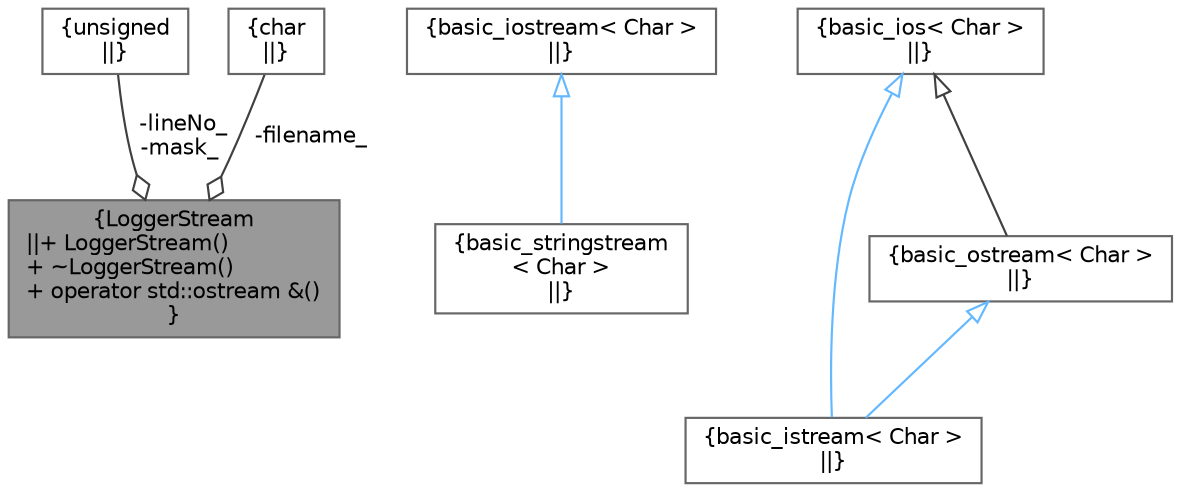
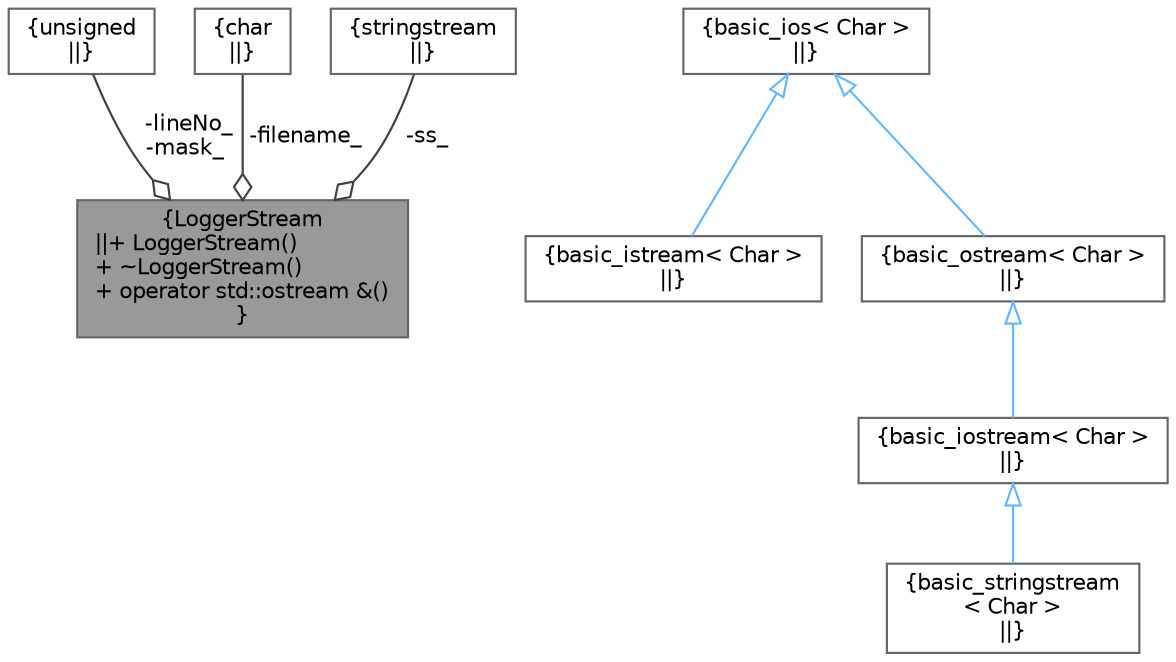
node "{stringstream ||}": added
edge "{basic_ostream< Char > ||}" -> "{basic_ios< Char > ||}": color grey25 -> steelblue1
edge "{basic_istream< Char > ||}" -> "{basic_ostream< Char > ||}": now "{basic_iostream< Char > ||}" -> "{basic_ostream< Char > ||}"
